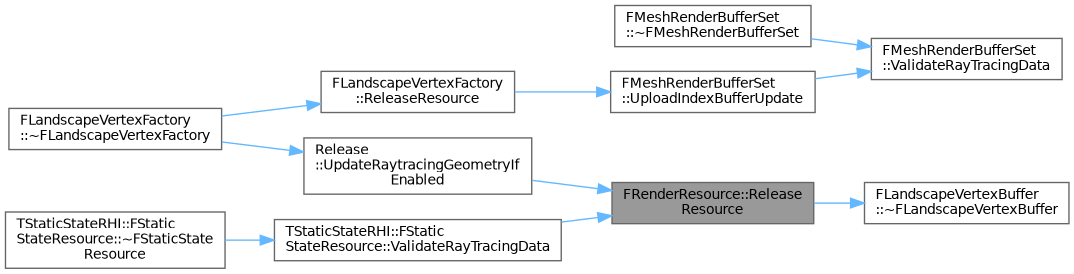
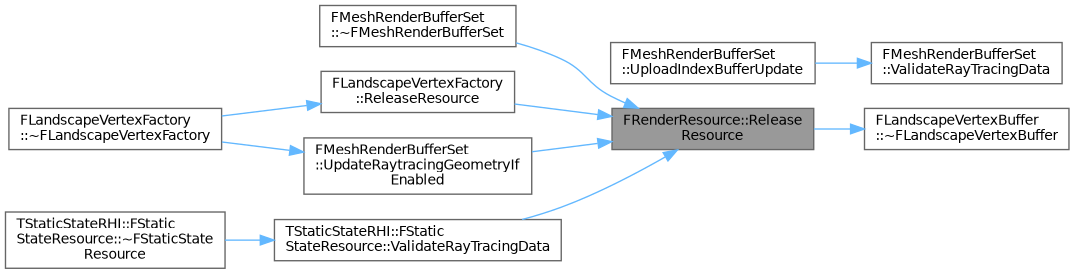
edge "FMeshRenderBufferSet ::~FMeshRenderBufferSet" -> "FMeshRenderBufferSet ::ValidateRayTracingData": now "FMeshRenderBufferSet ::~FMeshRenderBufferSet" -> "FRenderResource::Release Resource"
edge "FLandscapeVertexFactory ::ReleaseResource" -> "FMeshRenderBufferSet ::UploadIndexBufferUpdate": now "FLandscapeVertexFactory ::ReleaseResource" -> "FRenderResource::Release Resource"
node "Release ::UpdateRaytracingGeometryIf Enabled": label "Release ::UpdateRaytracingGeometryIf Enabled" -> "FMeshRenderBufferSet ::UpdateRaytracingGeometryIf Enabled"
